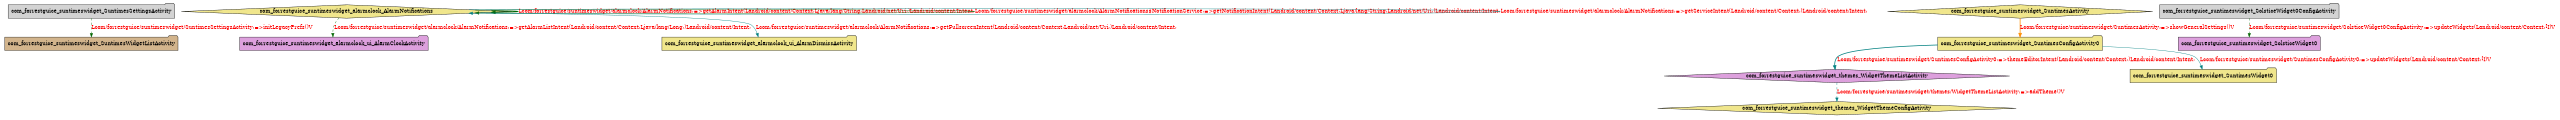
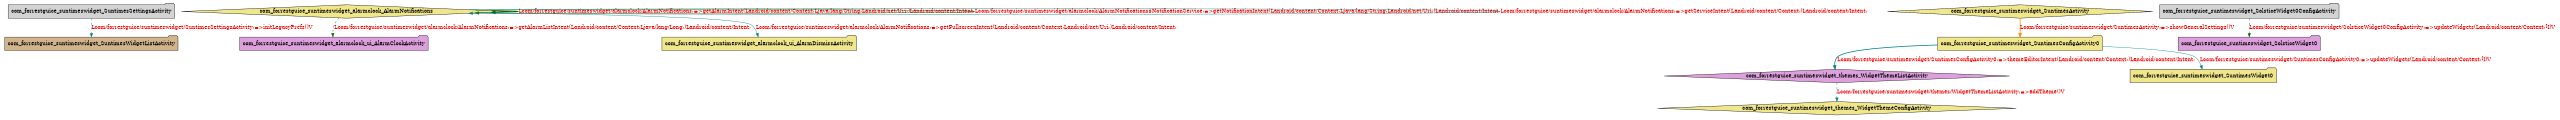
edge "com_forrestguice_suntimeswidget_SuntimesSettingsActivity" -> "com_forrestguice_suntimeswidget_SuntimesWidgetListActivity": color darkgreen -> teal
